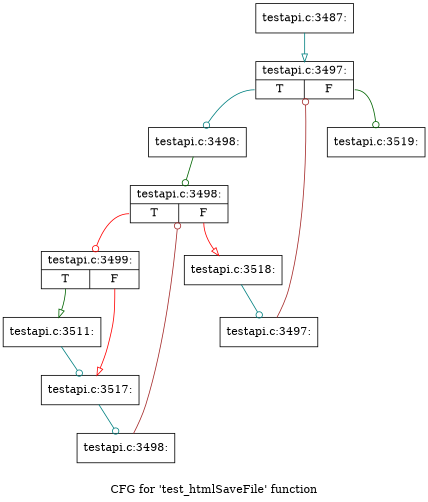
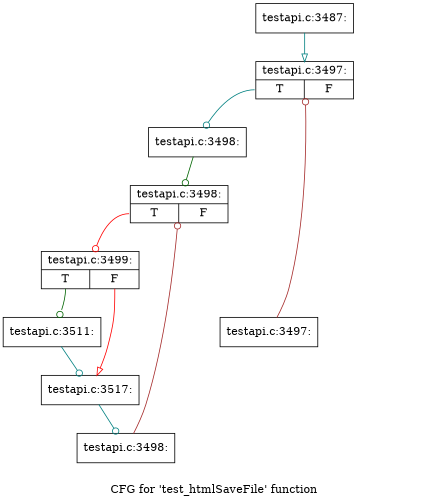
node "testapi.c:3519:": removed
node "testapi.c:3518:": removed
edge "testapi.c:3499:" -> "testapi.c:3511:": arrowhead onormal -> odot
